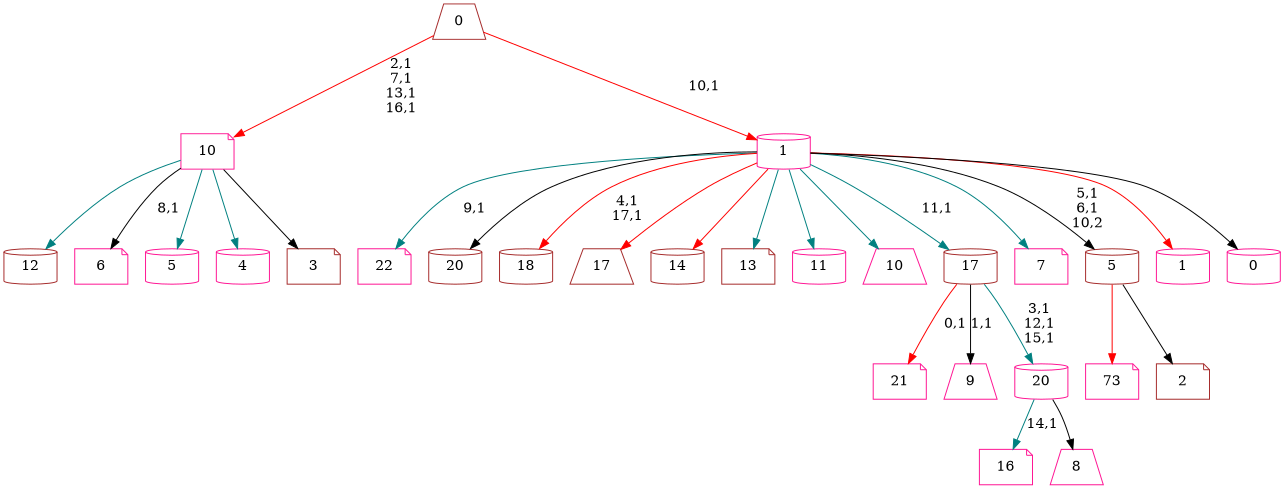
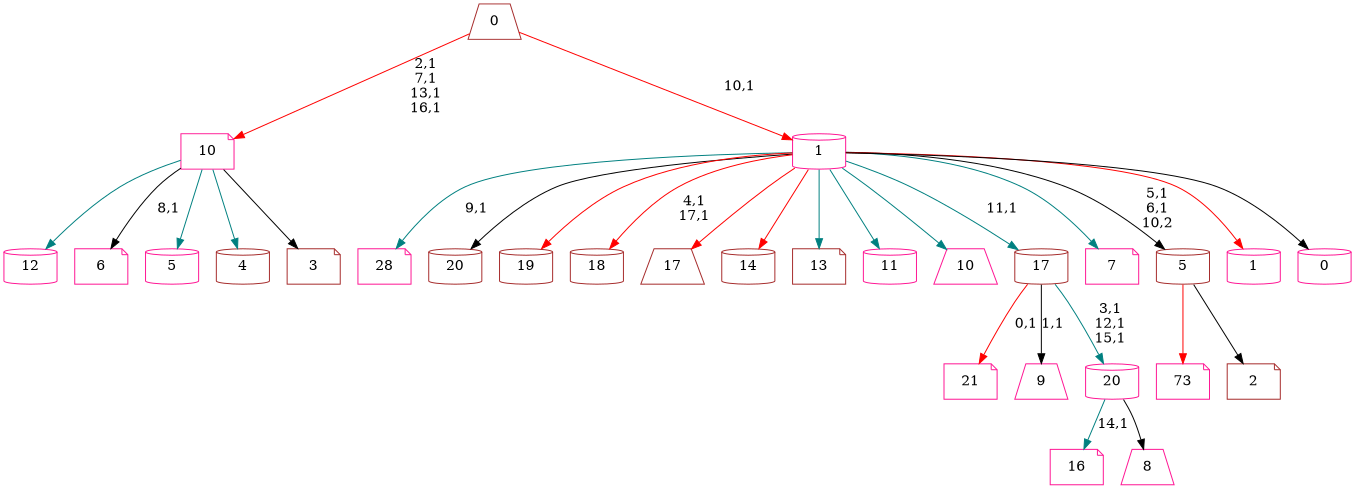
node "12": color brown -> deeppink
node "4": color deeppink -> brown
node "22": label "22" -> "28"
node "19": added
